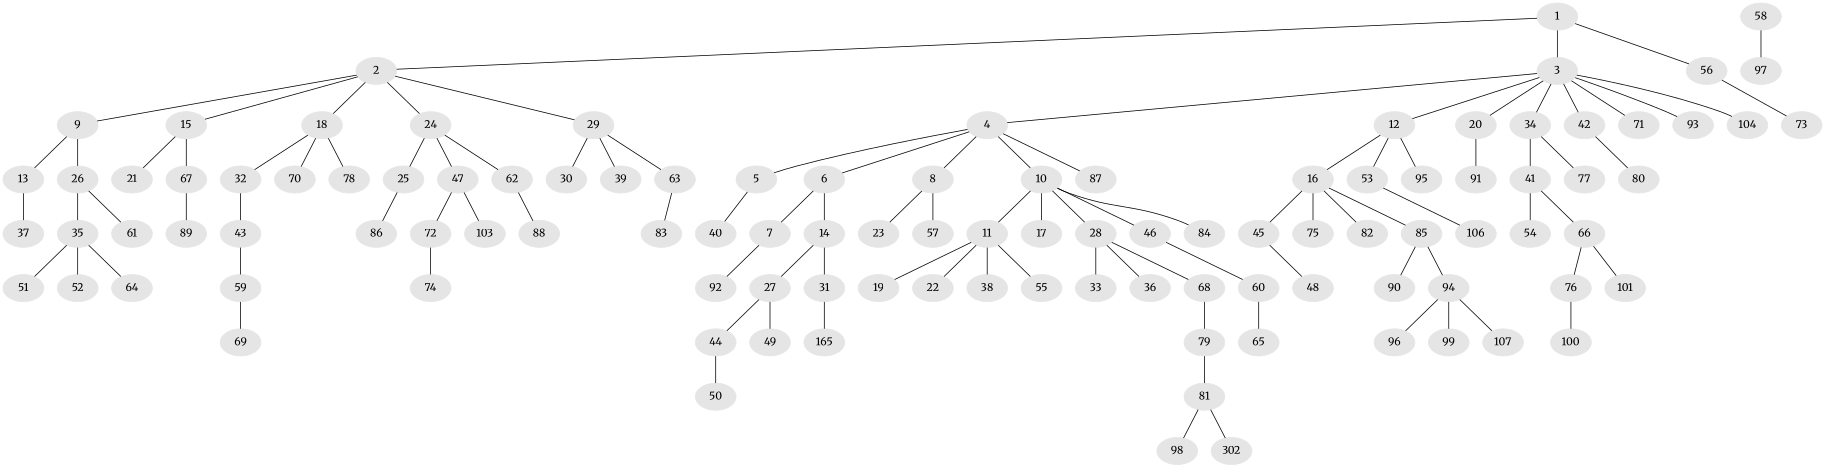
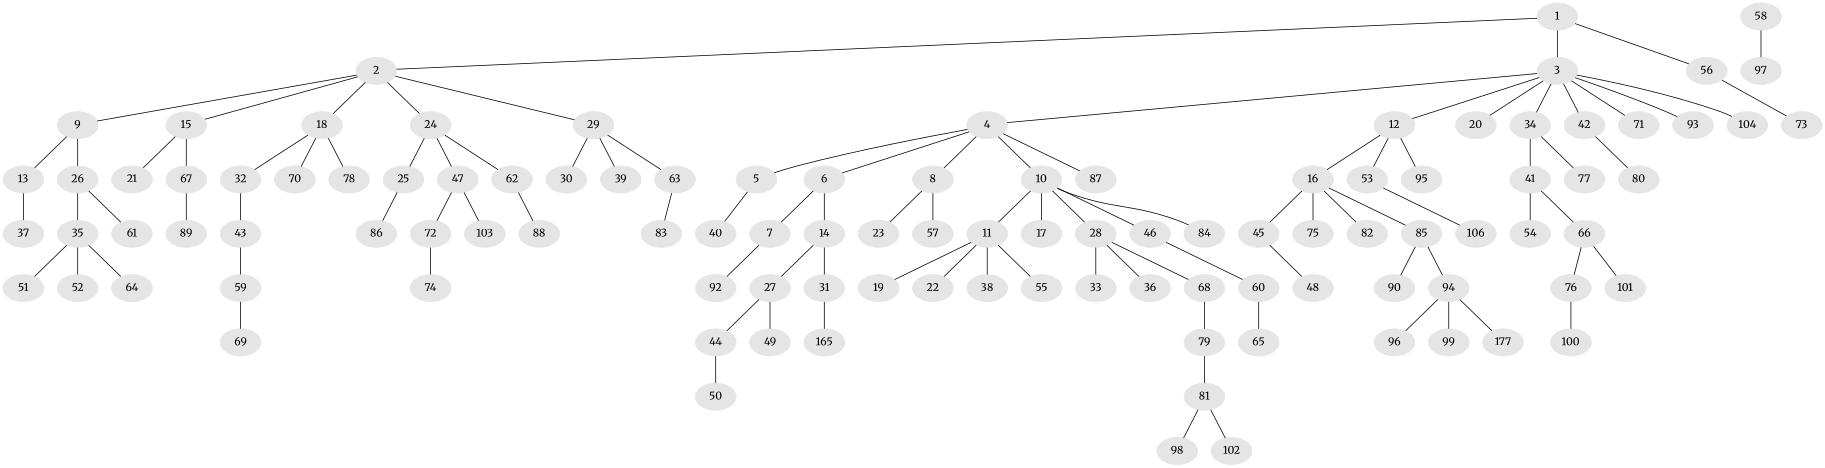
node "91": removed
node "107": label "107" -> "177"
node "302": label "302" -> "102"
